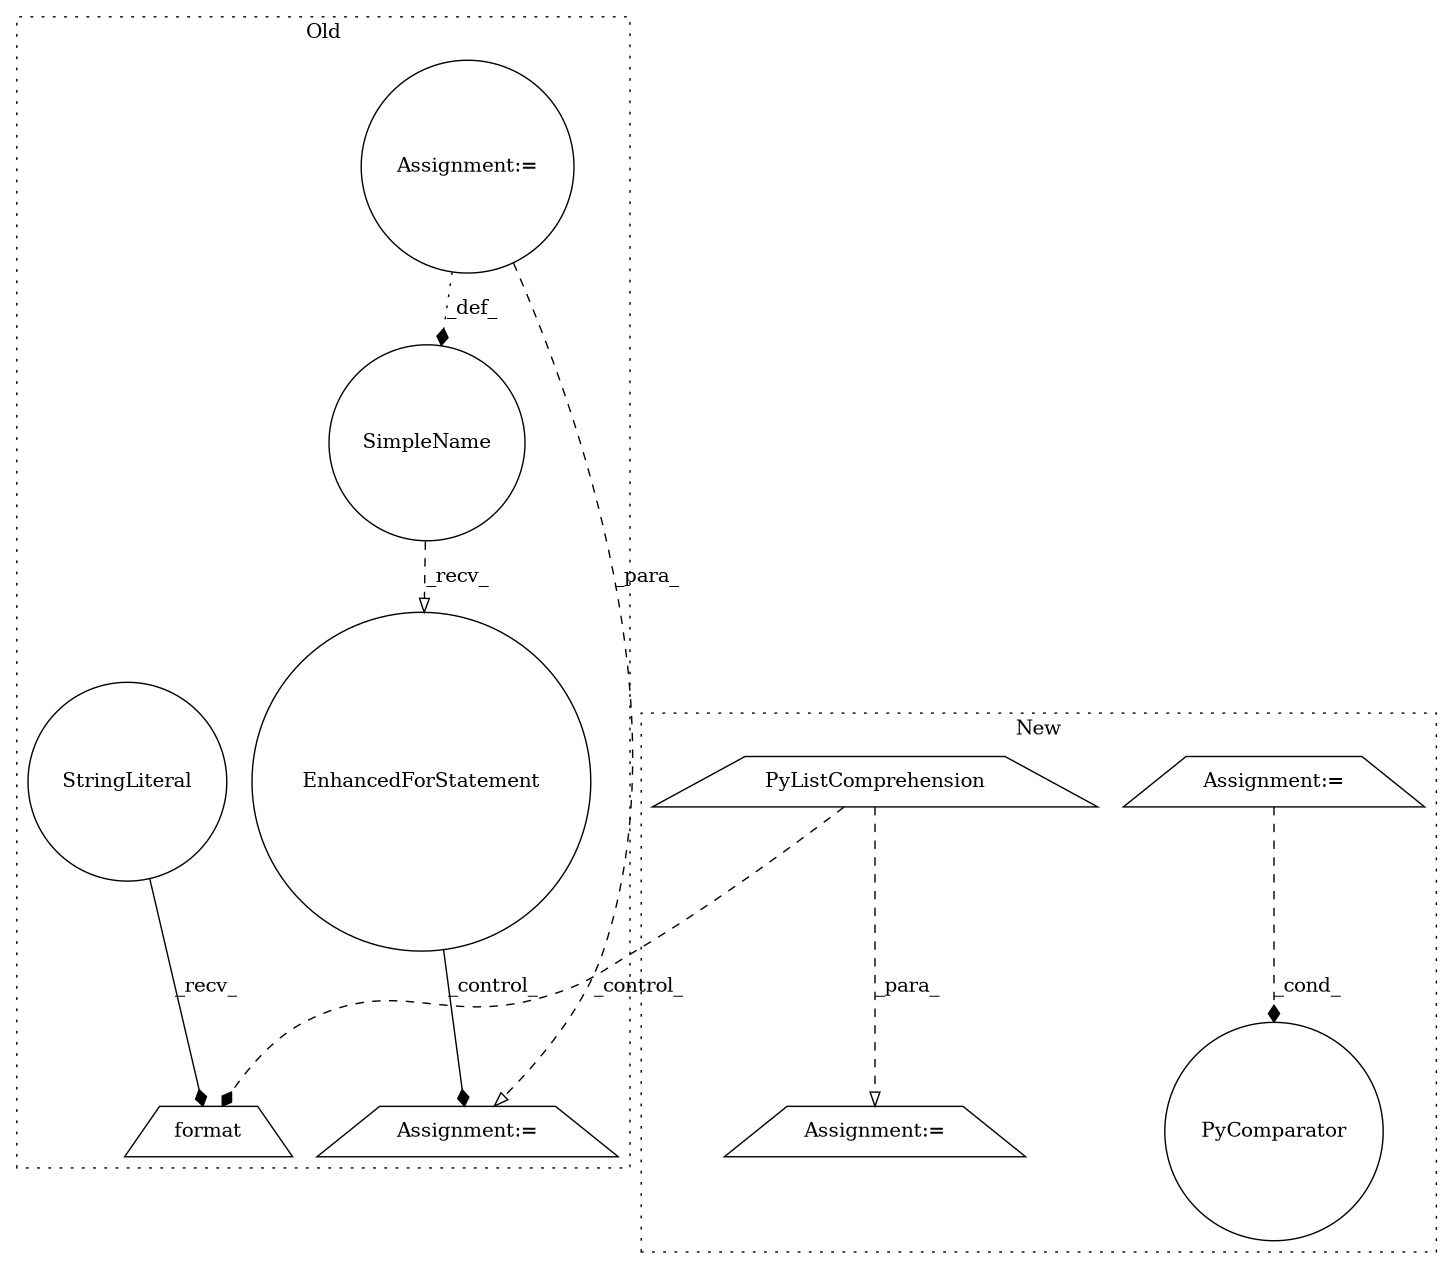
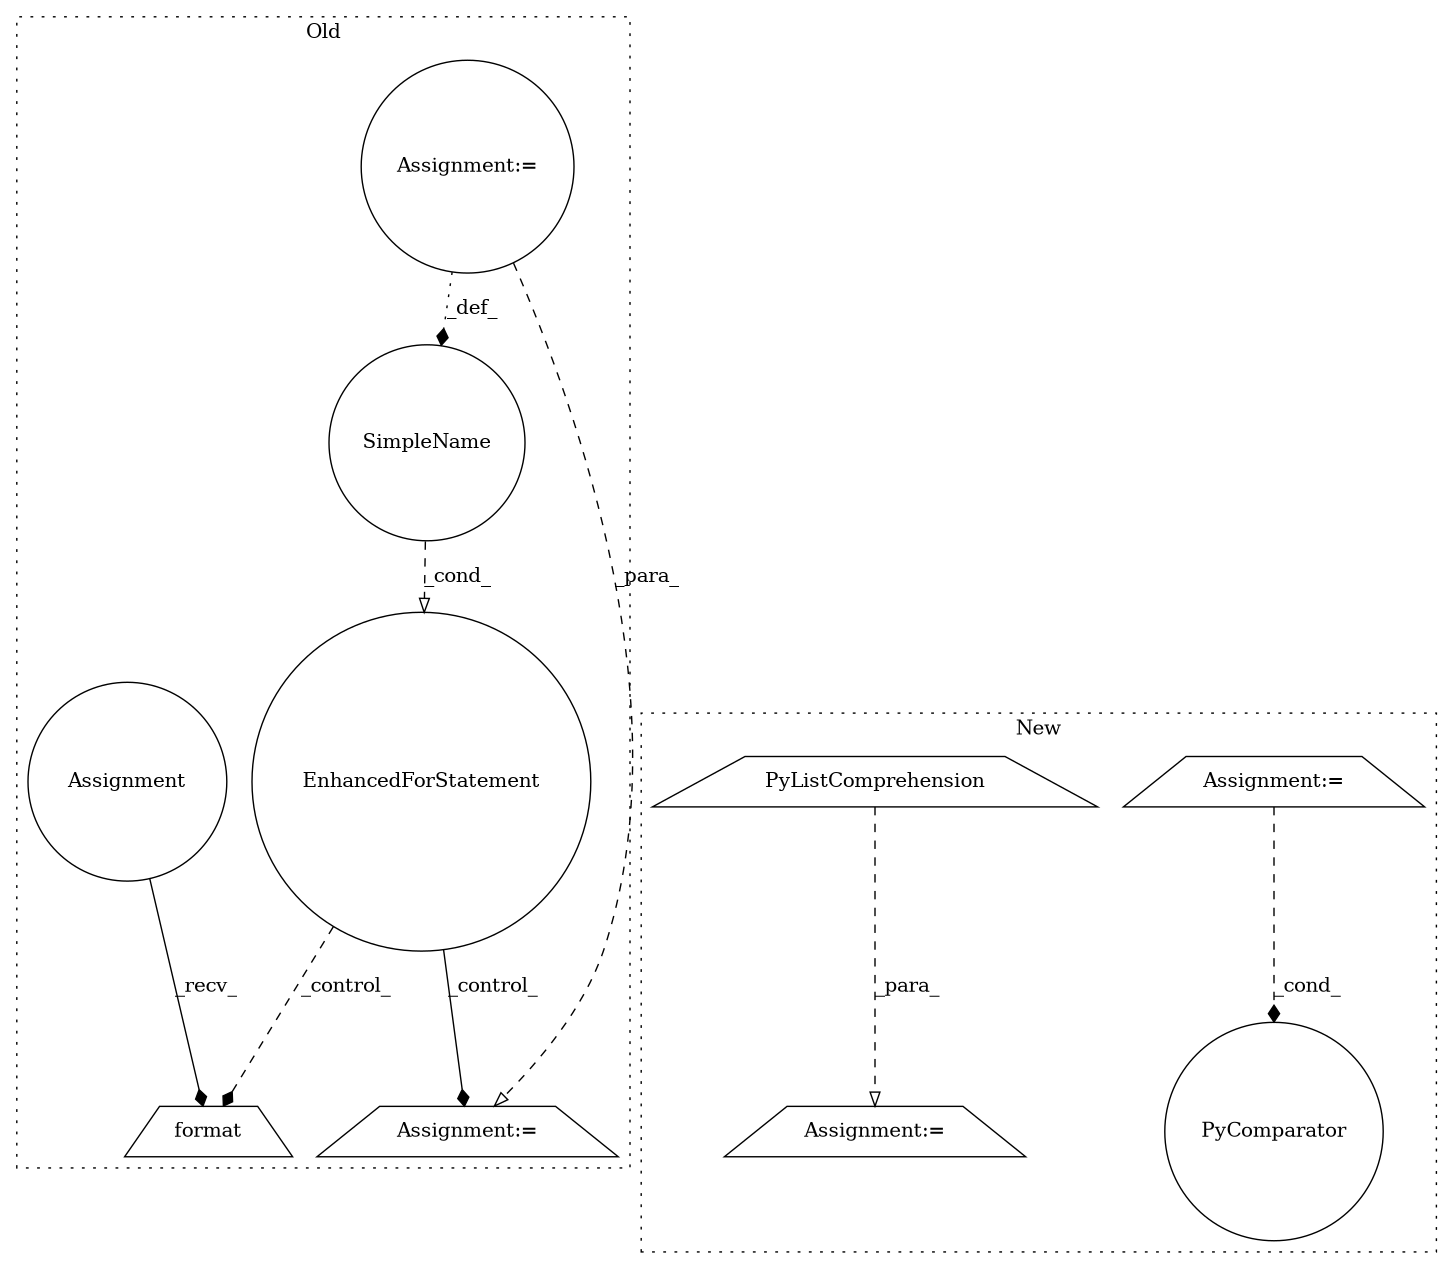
edge "SimpleName" -> "EnhancedForStatement": label "_recv_" -> "_cond_"
node "StringLiteral": label "StringLiteral" -> "Assignment"
edge "PyListComprehension" -> "format": now "EnhancedForStatement" -> "format"
